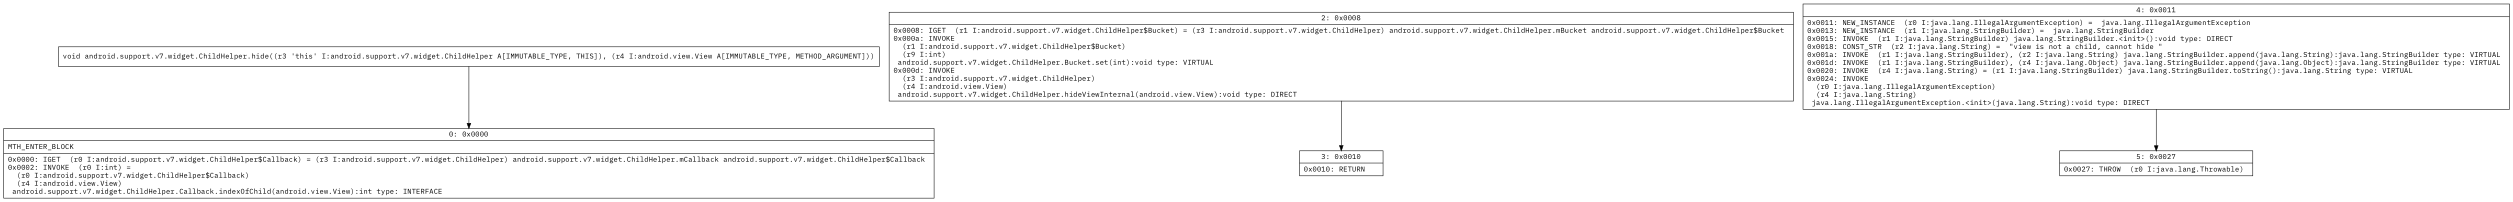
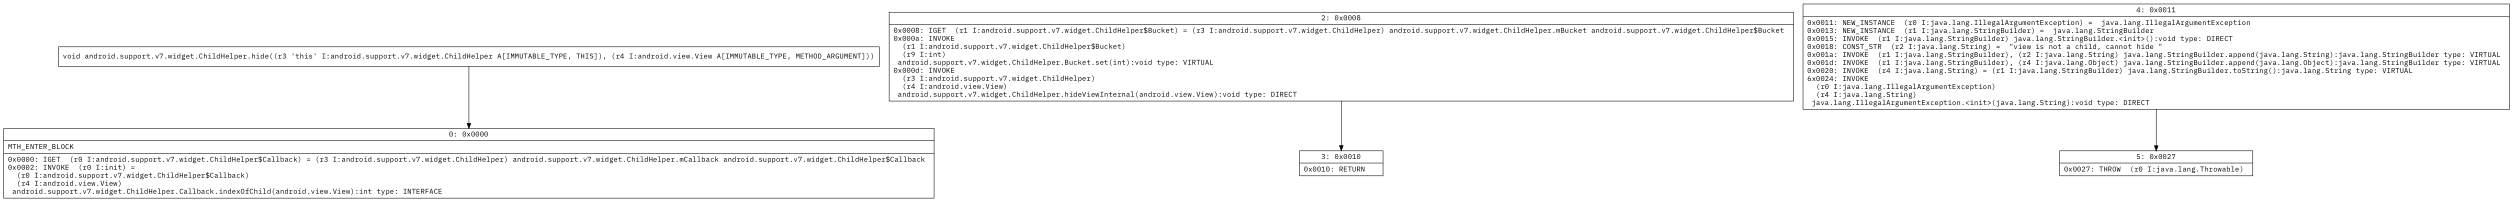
node "4: 0x0011": text "0x0024: INVOKE" -> "6x0024: INVOKE"
node "0: 0x0000": text "0x0002: INVOKE  (r0 I:int) =" -> "0x0002: INVOKE  (r0 I:init) ="
